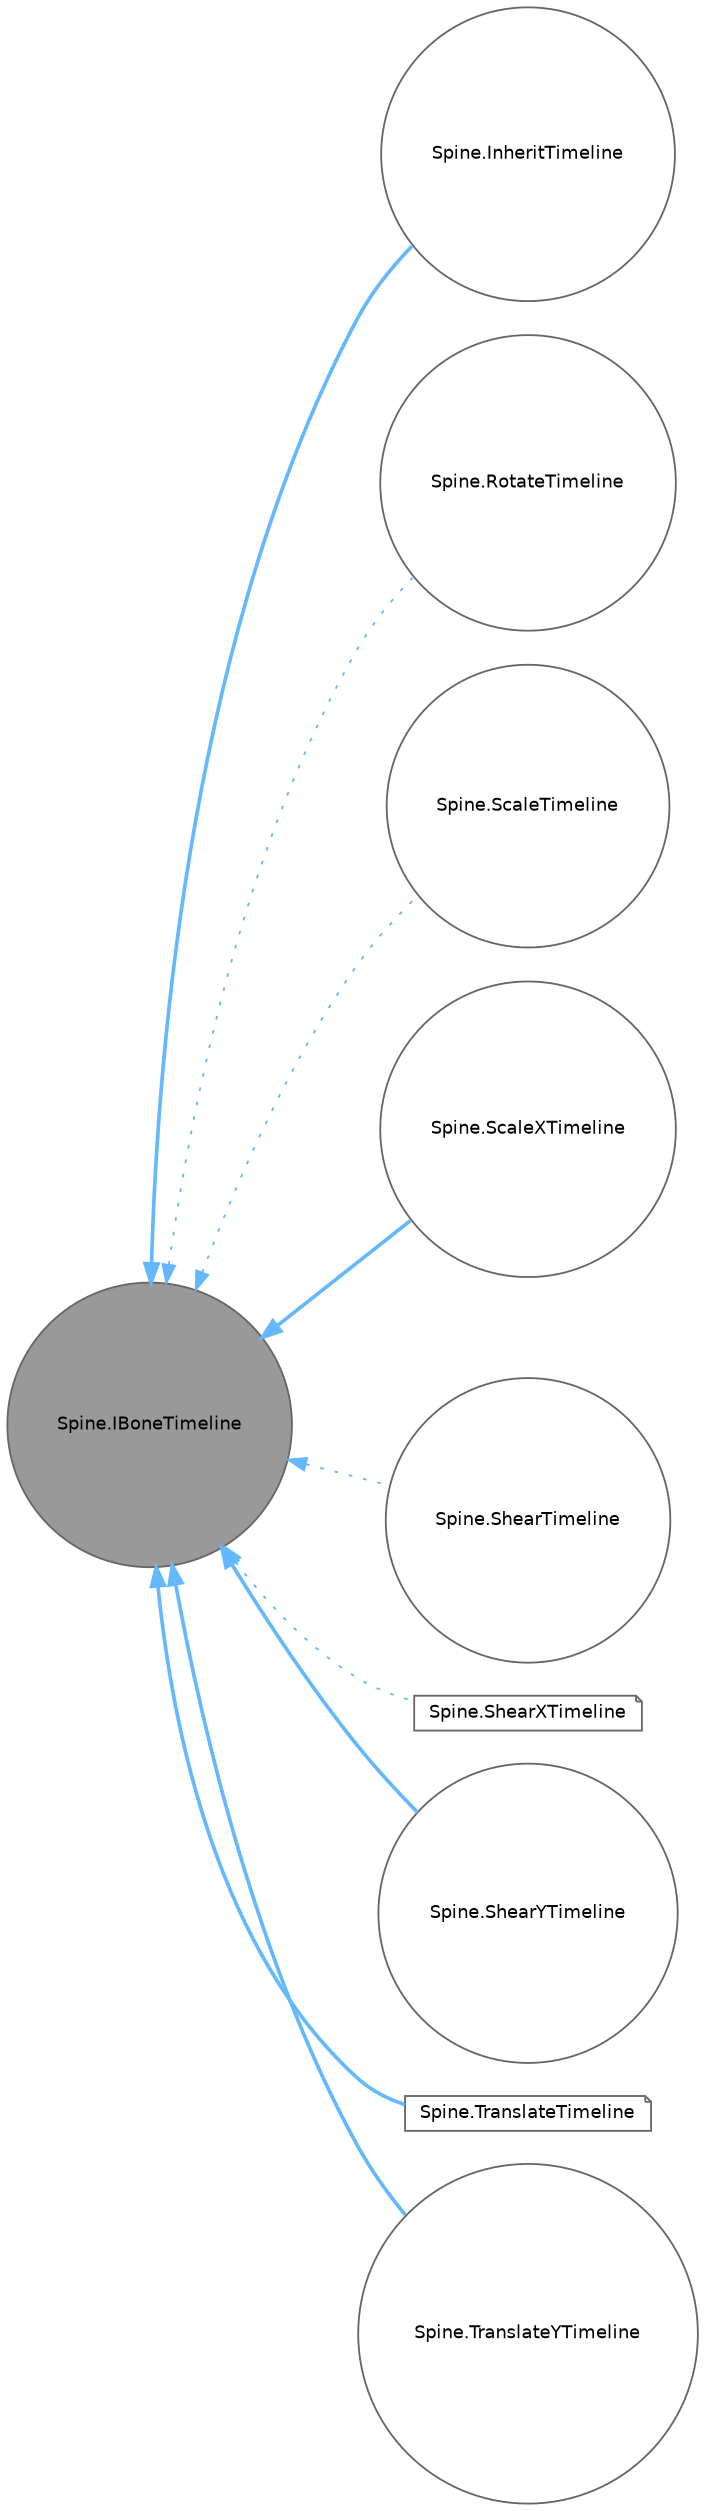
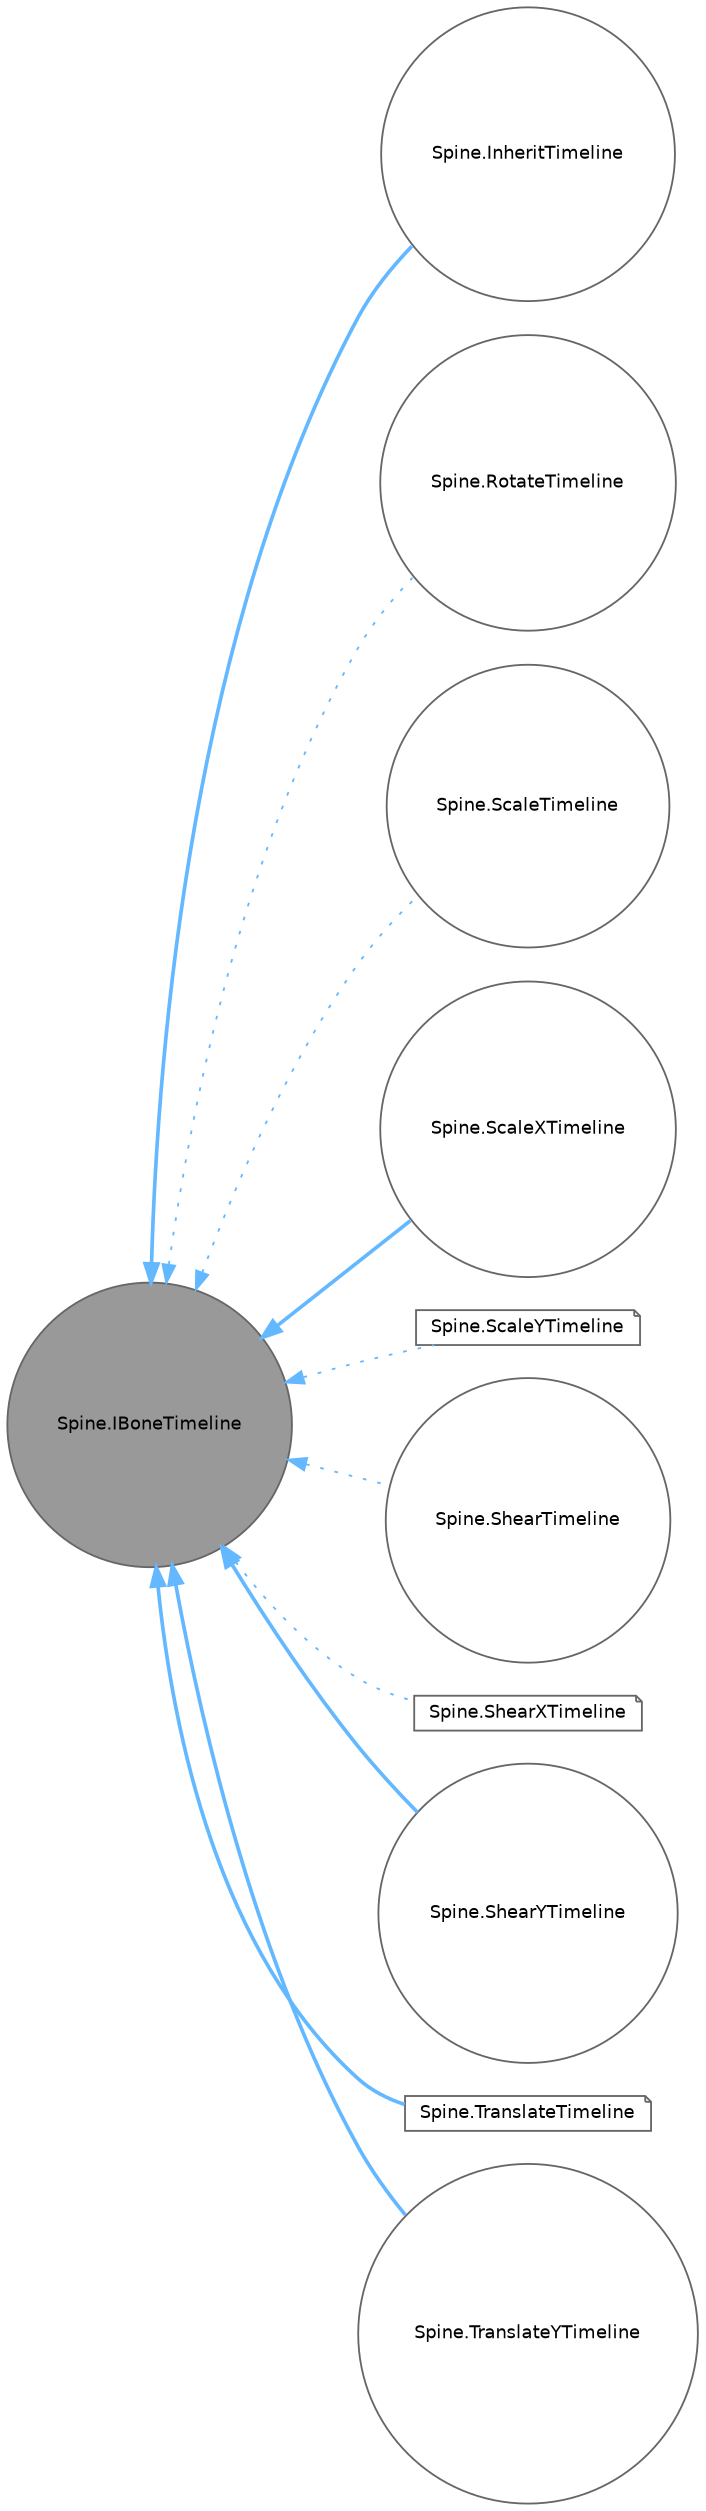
node "Spine.ScaleYTimeline": added
